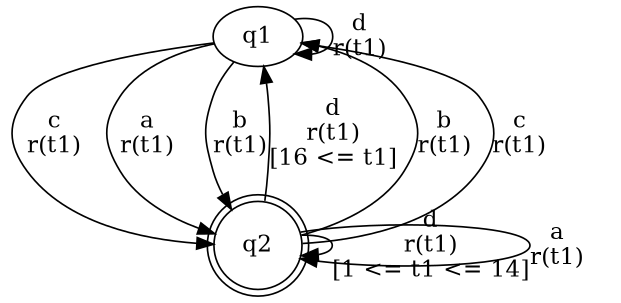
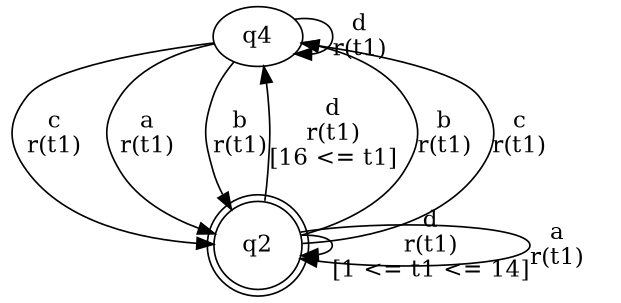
node "q1": label "q1" -> "q4"
